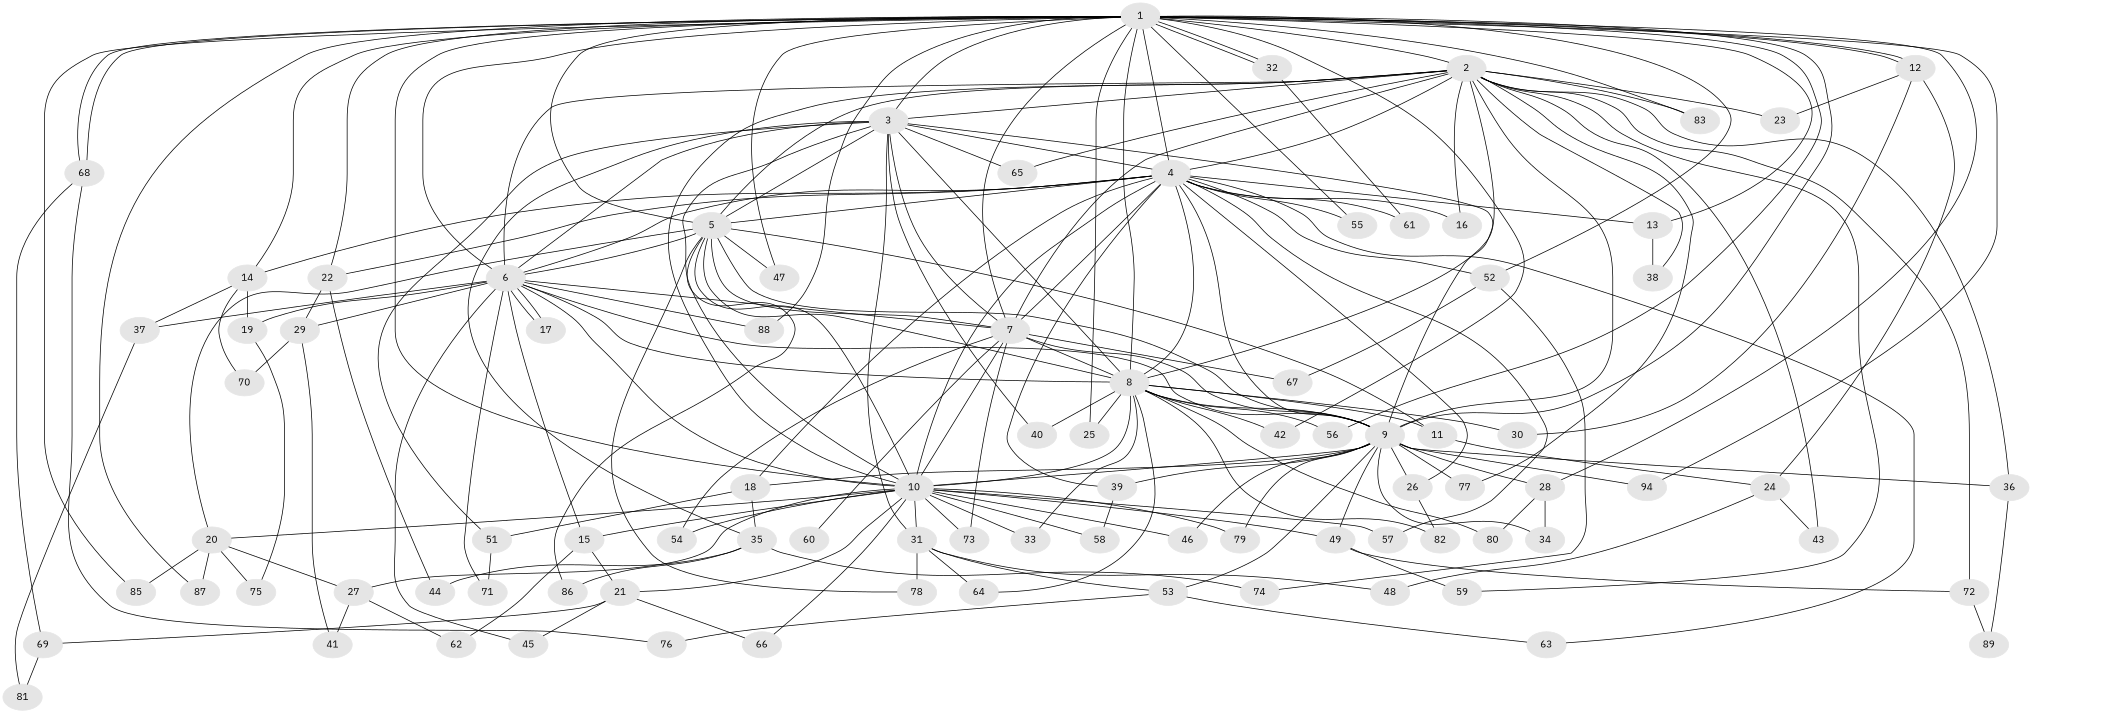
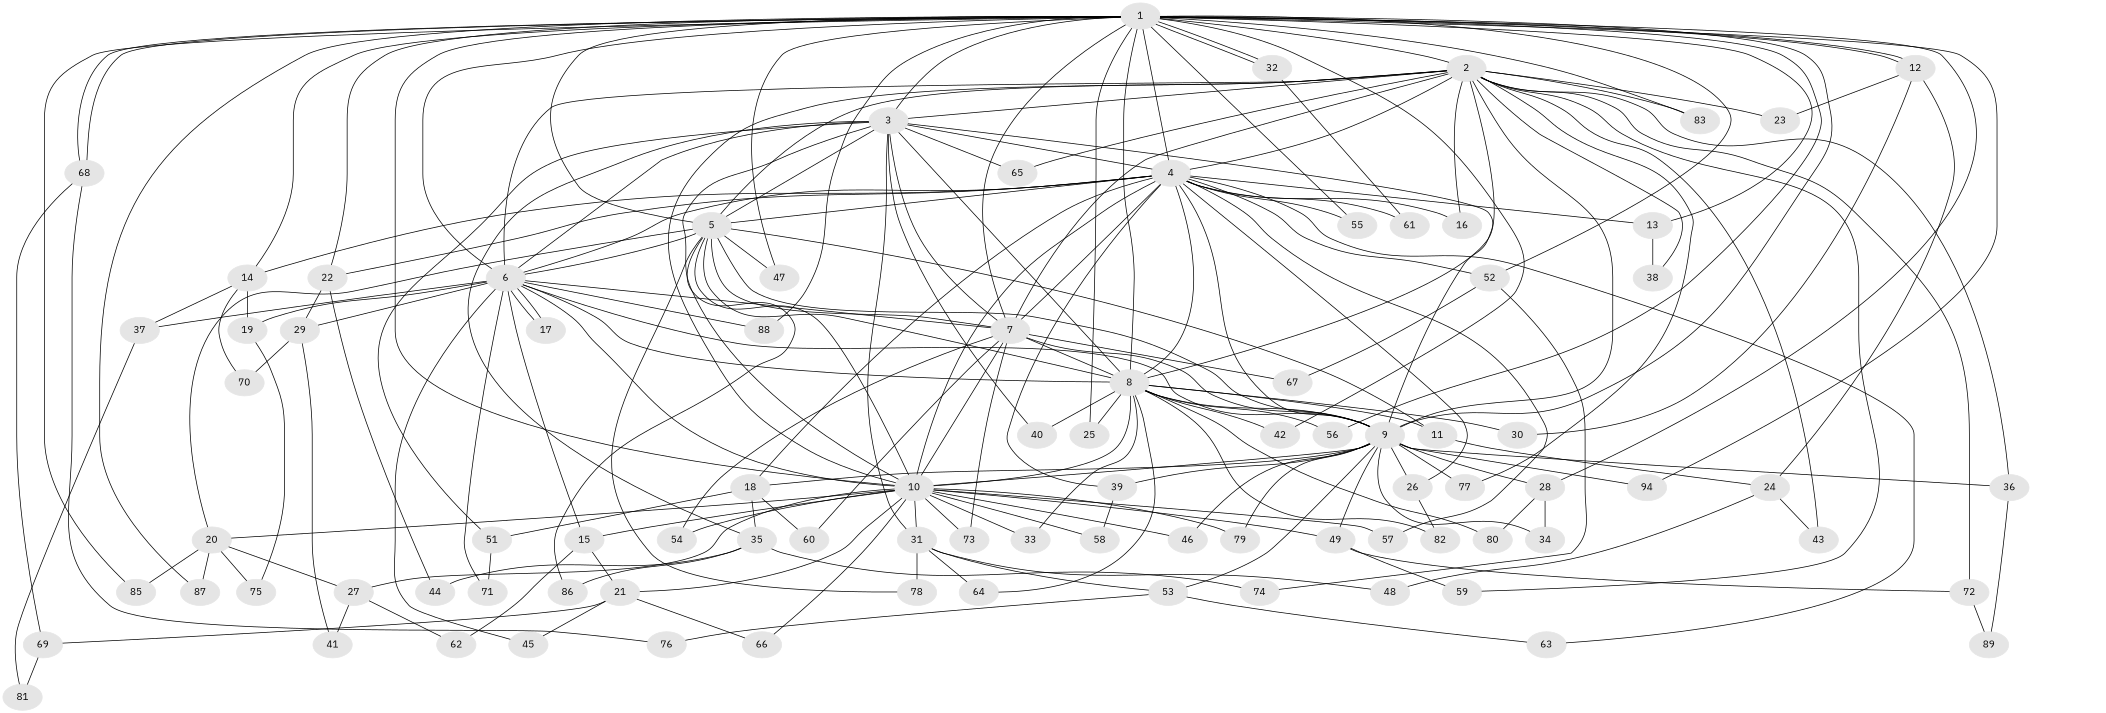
edge "18" -- "60": added
